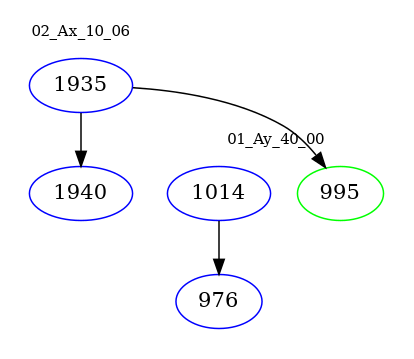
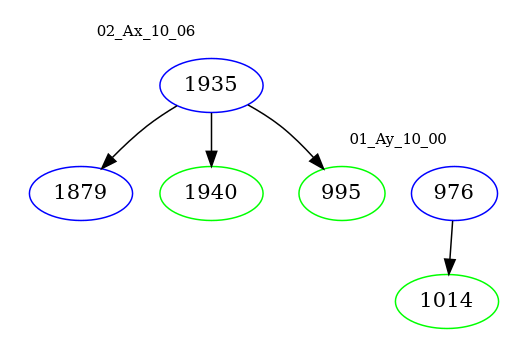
cluster "01_Ay_40_00": label "01_Ay_40_00" -> "01_Ay_10_00"
node "1940": color blue -> green
node "1879": added
node "1014": color blue -> green
edge "1014" -> "976": reversed
